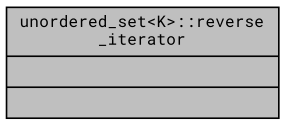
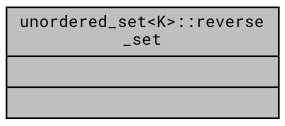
node "unordered_set<K>::reverse": text "_iterator" -> "_set"
